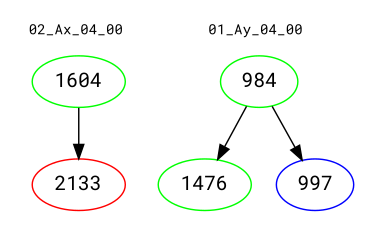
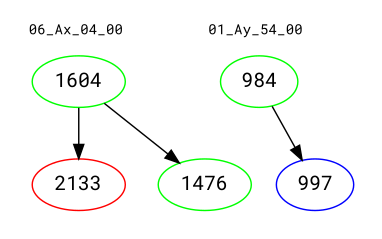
cluster "02_Ax_04_00": label "02_Ax_04_00" -> "06_Ax_04_00"
cluster "01_Ay_04_00": label "01_Ay_04_00" -> "01_Ay_54_00"
edge "984" -> "1476": now "1604" -> "1476"
